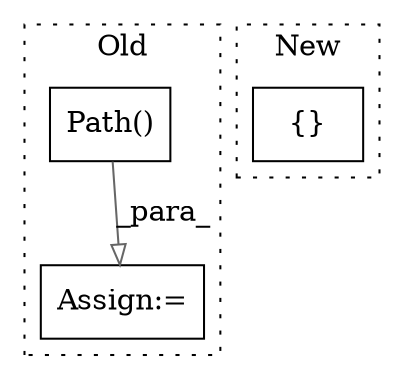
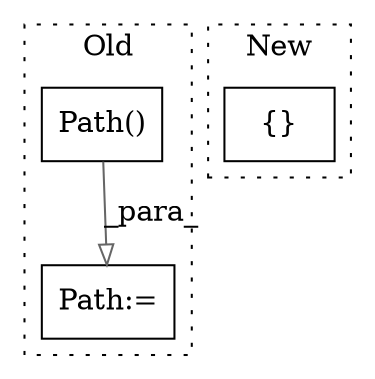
node "Assign:=": label "Assign:=" -> "Path:="
